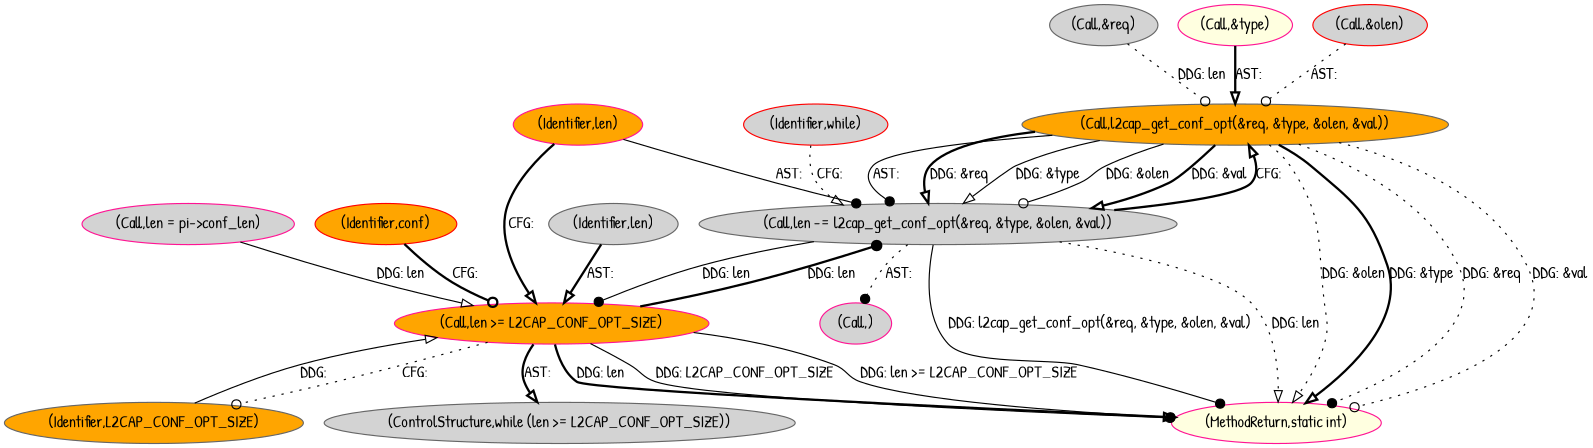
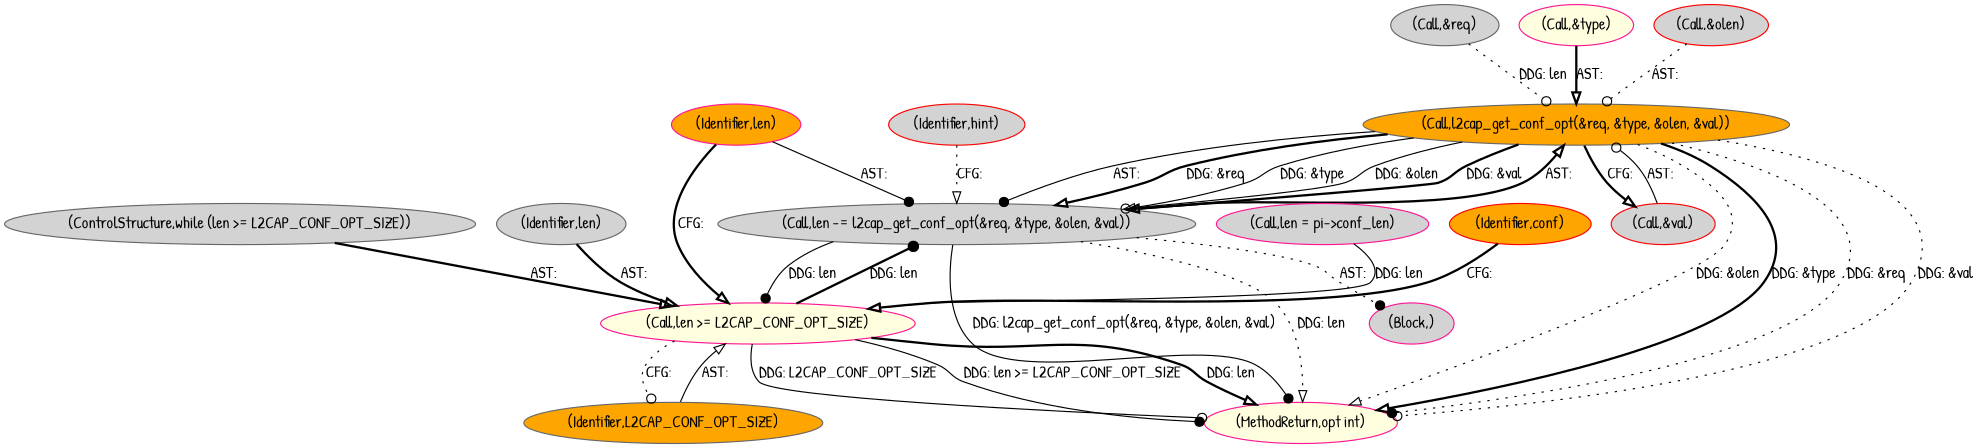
node "(Identifier,while)": label "(Identifier,while)" -> "(Identifier,hint)"
edge "(Call,len -= l2cap_get_conf_opt(&req, &type, &olen, &val))" -> "(Call,l2cap_get_conf_opt(&req, &type, &olen, &val))": label "CFG: " -> "AST: "
node "(Call,&val)": added
edge "(Identifier,conf)" -> "(Call,len >= L2CAP_CONF_OPT_SIZE)": arrowhead odot -> onormal
node "(Call,len >= L2CAP_CONF_OPT_SIZE)": fillcolor orange -> lightyellow
node "(Call,)": label "(Call,)" -> "(Block,)"
edge "(Call,len >= L2CAP_CONF_OPT_SIZE)" -> "(ControlStructure,while (len >= L2CAP_CONF_OPT_SIZE))": reversed
edge "(Identifier,L2CAP_CONF_OPT_SIZE)" -> "(Call,len >= L2CAP_CONF_OPT_SIZE)": label "DDG: " -> "AST: "
node "(MethodReturn,static int)": label "(MethodReturn,static int)" -> "(MethodReturn,opt int)"
